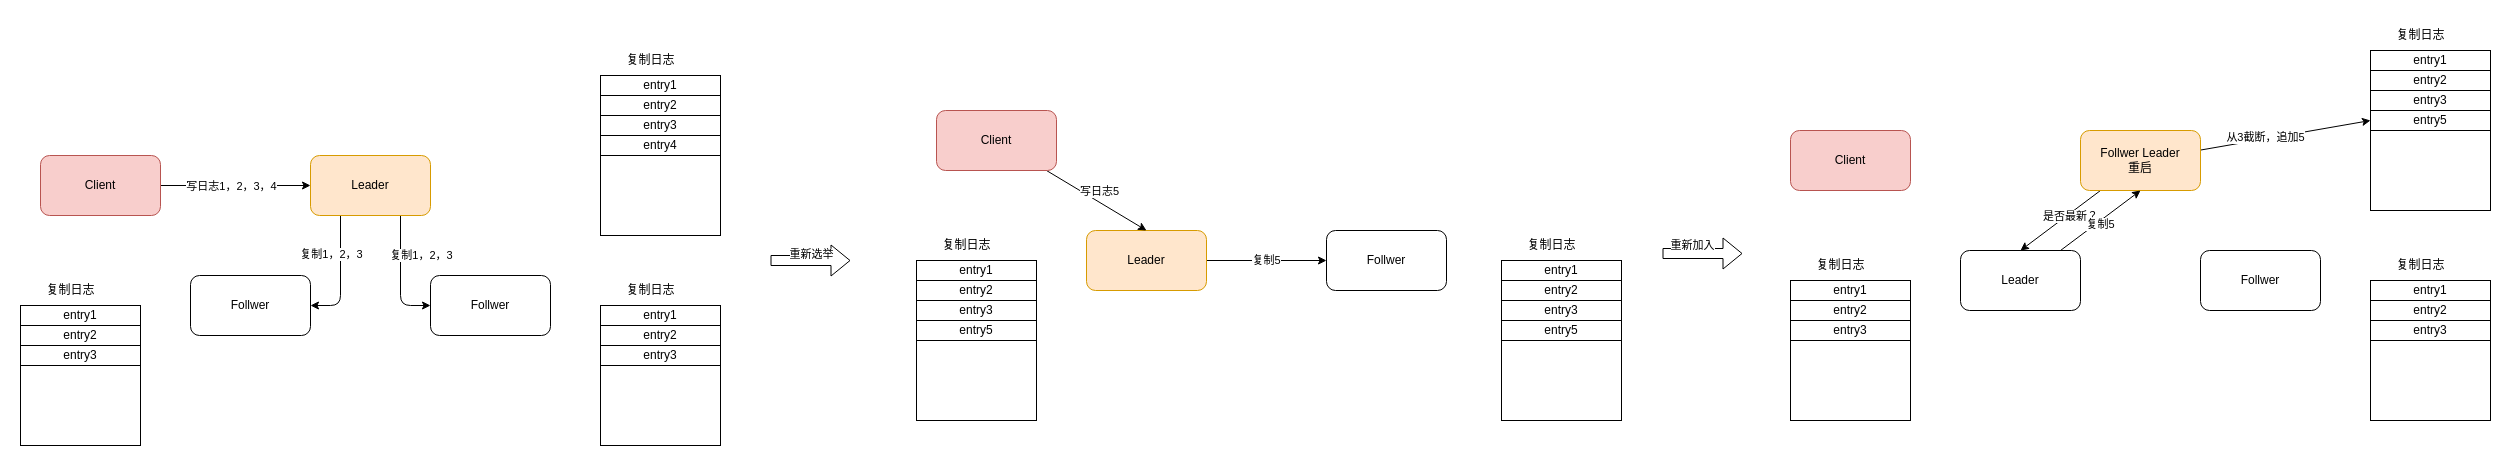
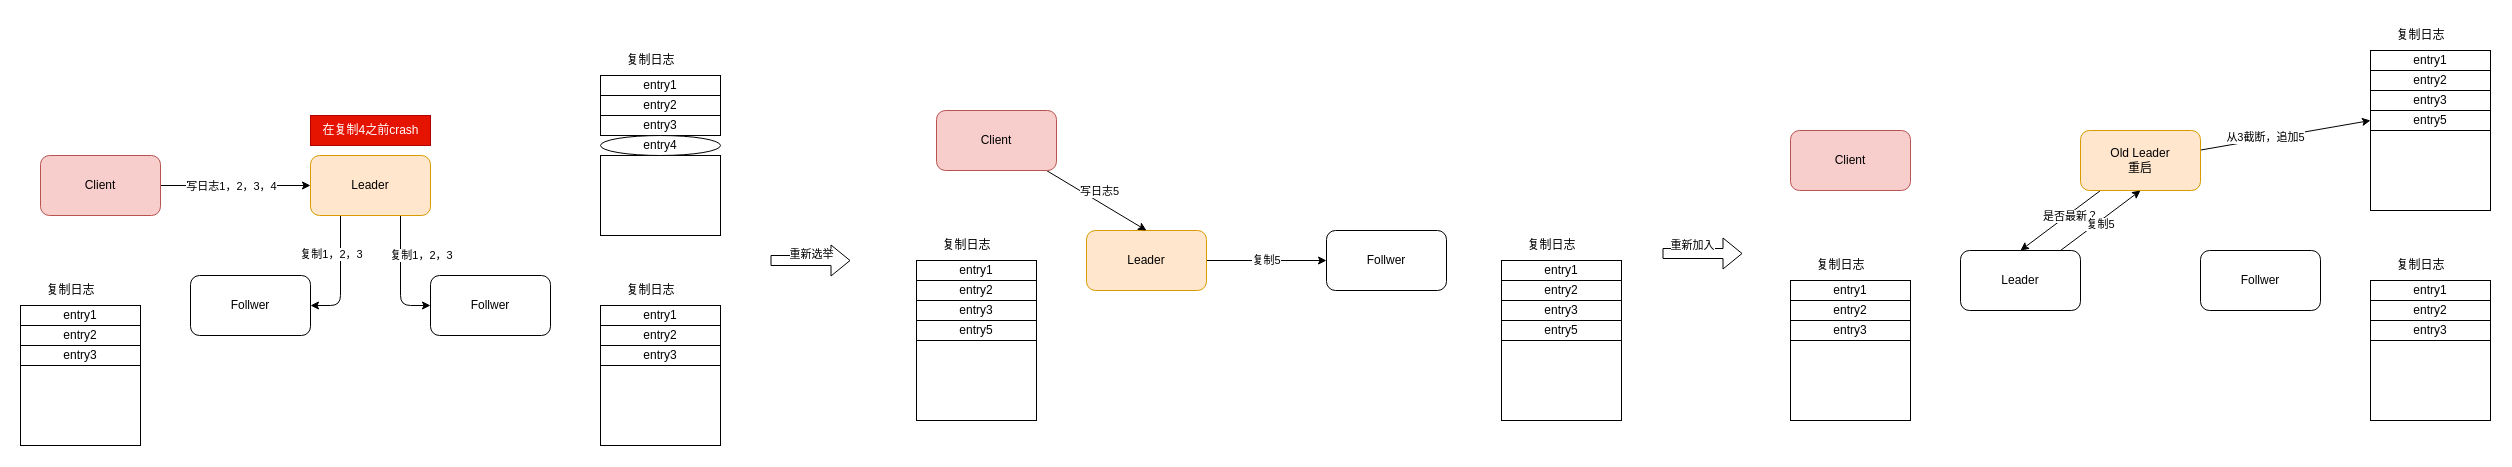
node "在复制4之前crash": added
node "entry4": shape rectangle -> ellipse
node "Follwer Leader 重启": label "Follwer Leader 重启" -> "Old Leader 重启"
